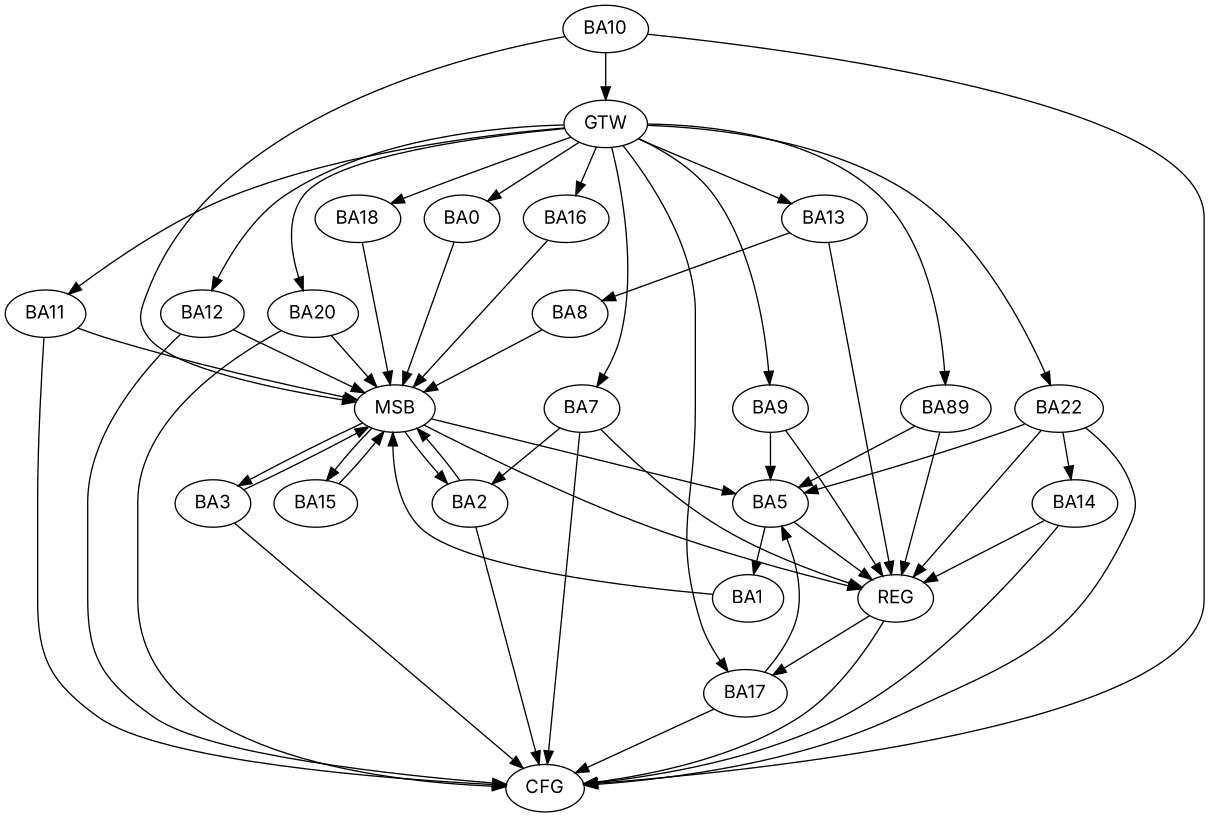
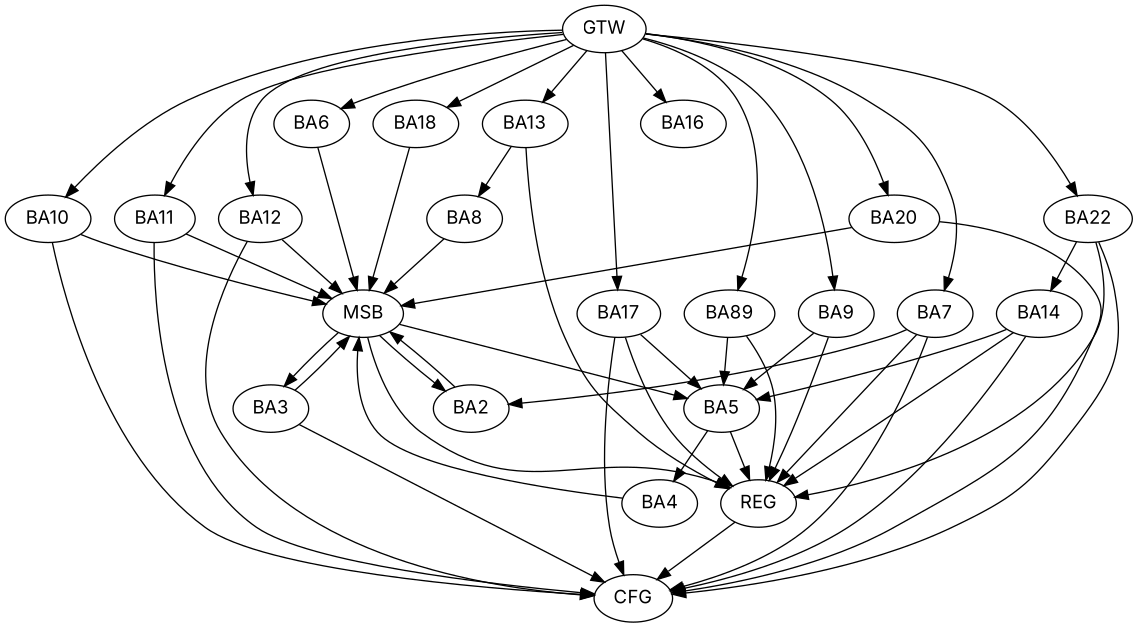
edge "BA10" -> "GTW": reversed
node "BA0": label "BA0" -> "BA6"
edge "BA16" -> "MSB": removed
edge "BA22" -> "BA5": now "BA14" -> "BA5"
node "BA15": removed
node "BA1": label "BA1" -> "BA4"
edge "BA2" -> "CFG": removed
edge "REG" -> "BA17": reversed
